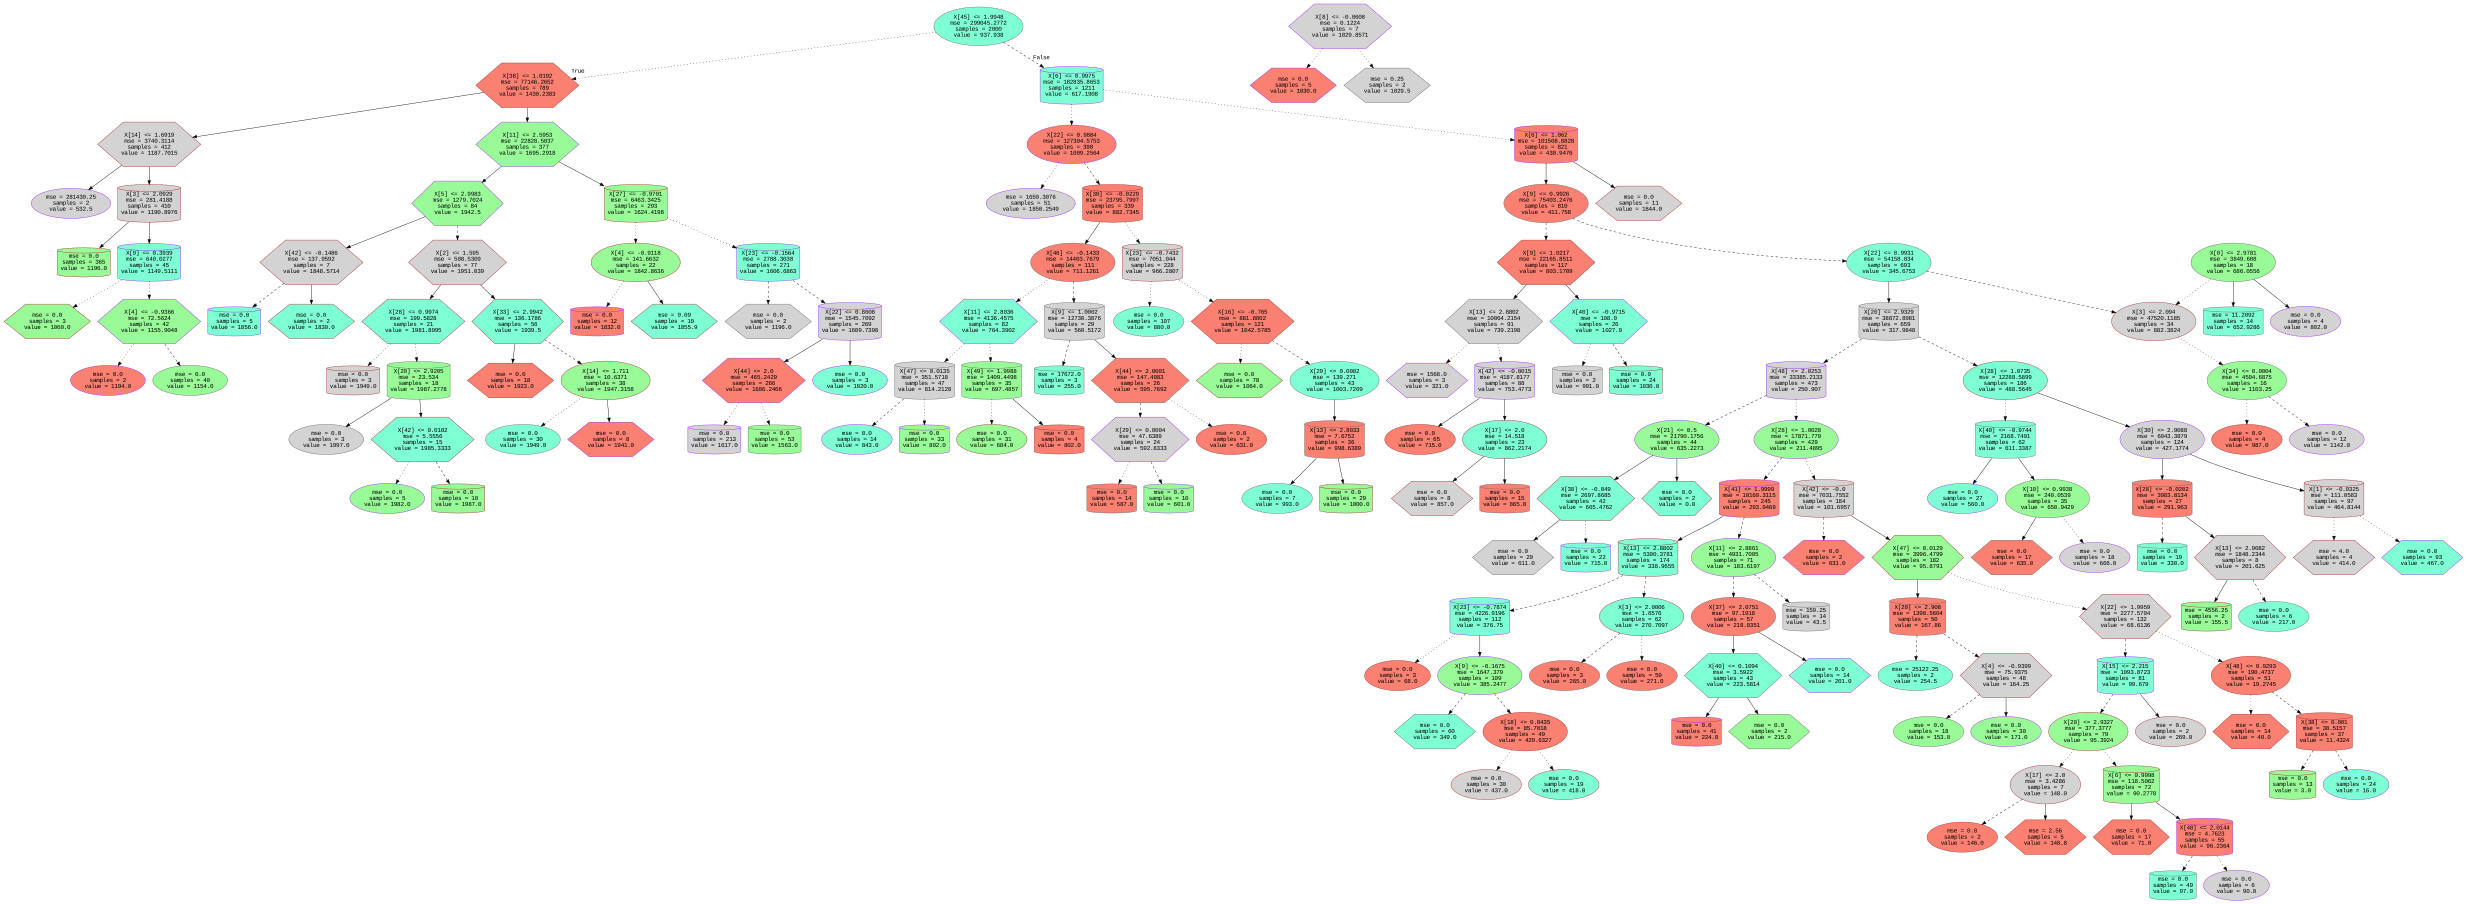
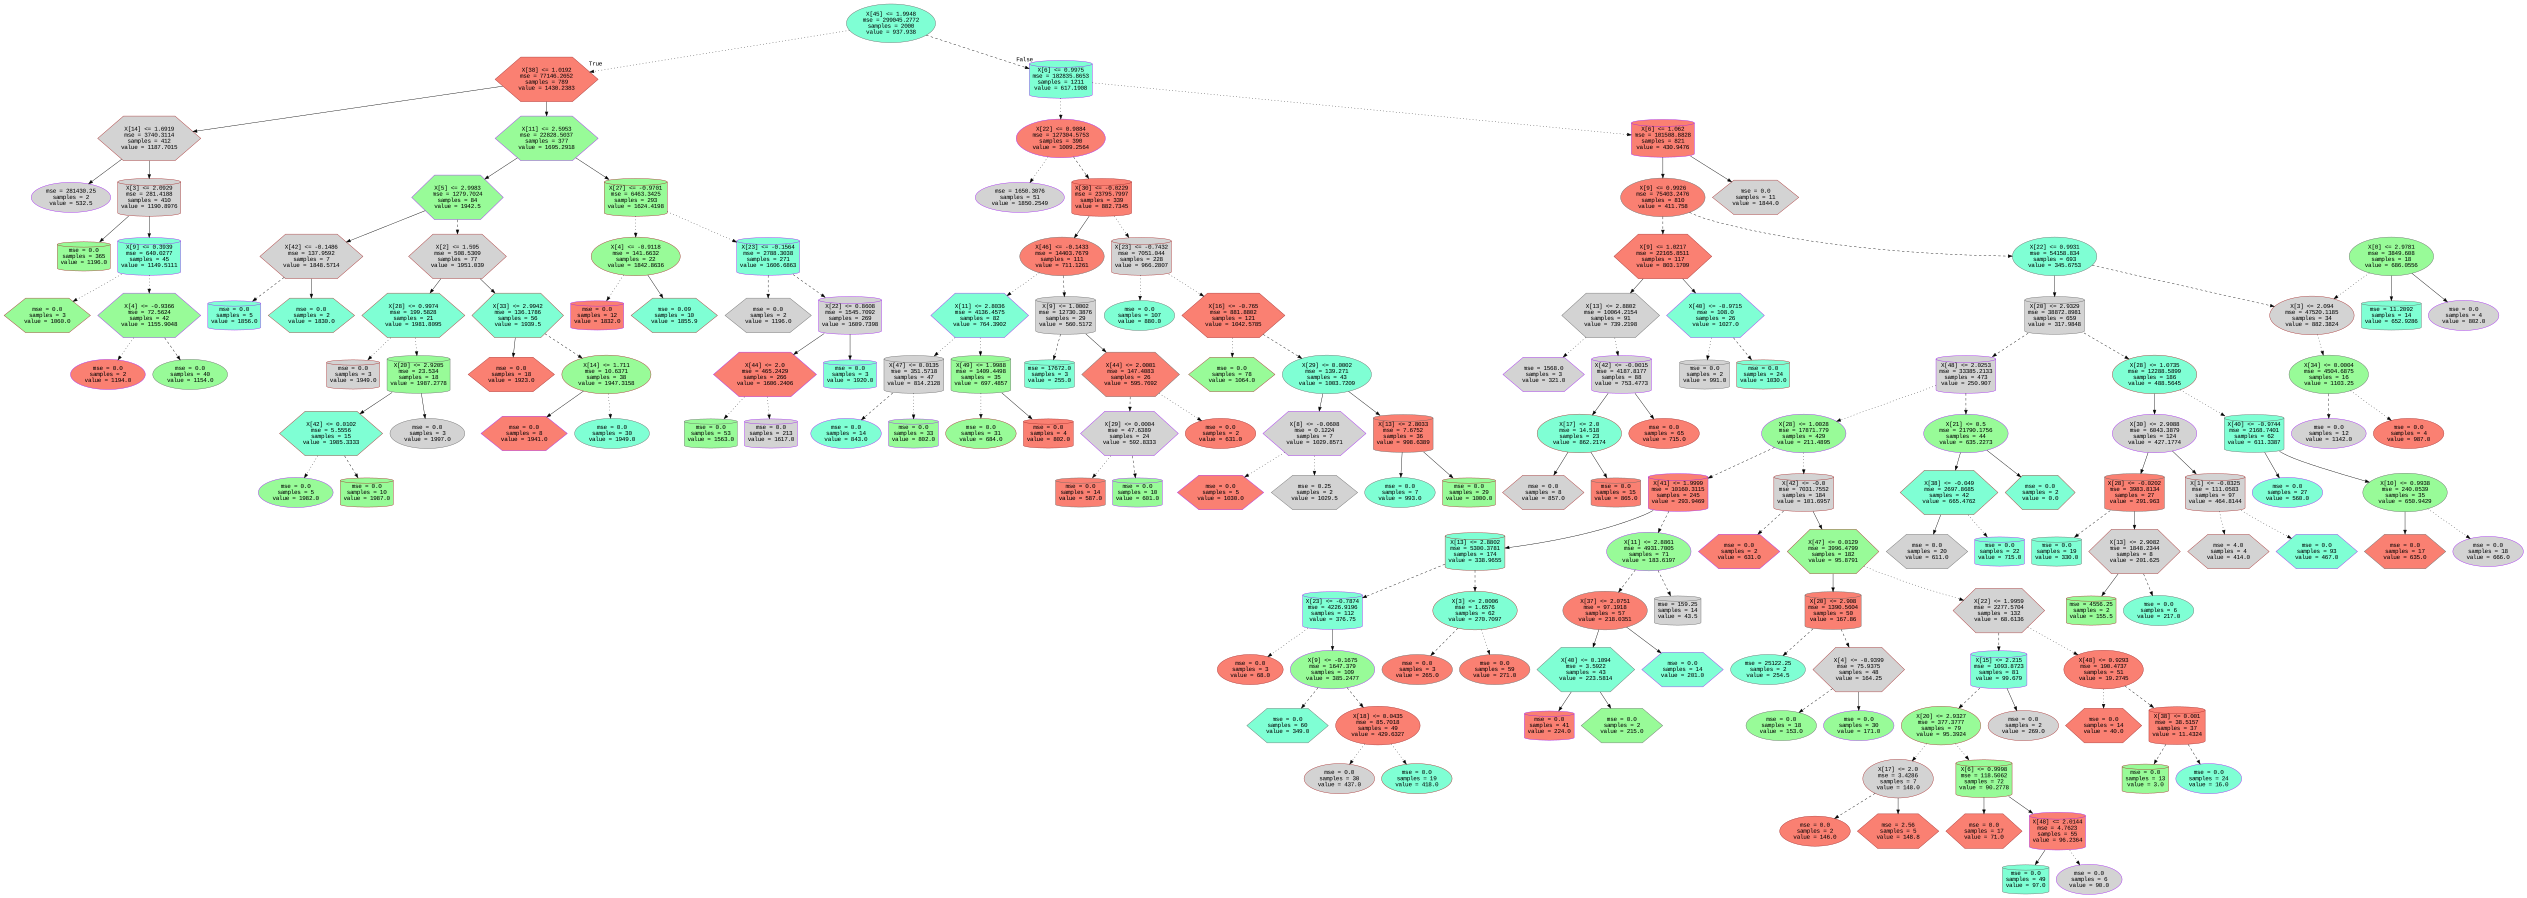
node "mse = 0.0 samples = 3 value = 1920.0": shape ellipse -> cylinder
edge "X[29] <= 0.0002 mse = 139.271 samples = 43 value = 1003.7209" -> "X[8] <= -0.0608 mse = 0.1224 samples = 7 value = 1029.8571": added
edge "X[48] <= 2.0144 mse = 4.7623 samples = 55 value = 96.2364" -> "mse = 0.0 samples = 49 value = 97.0": style dashed -> solid
